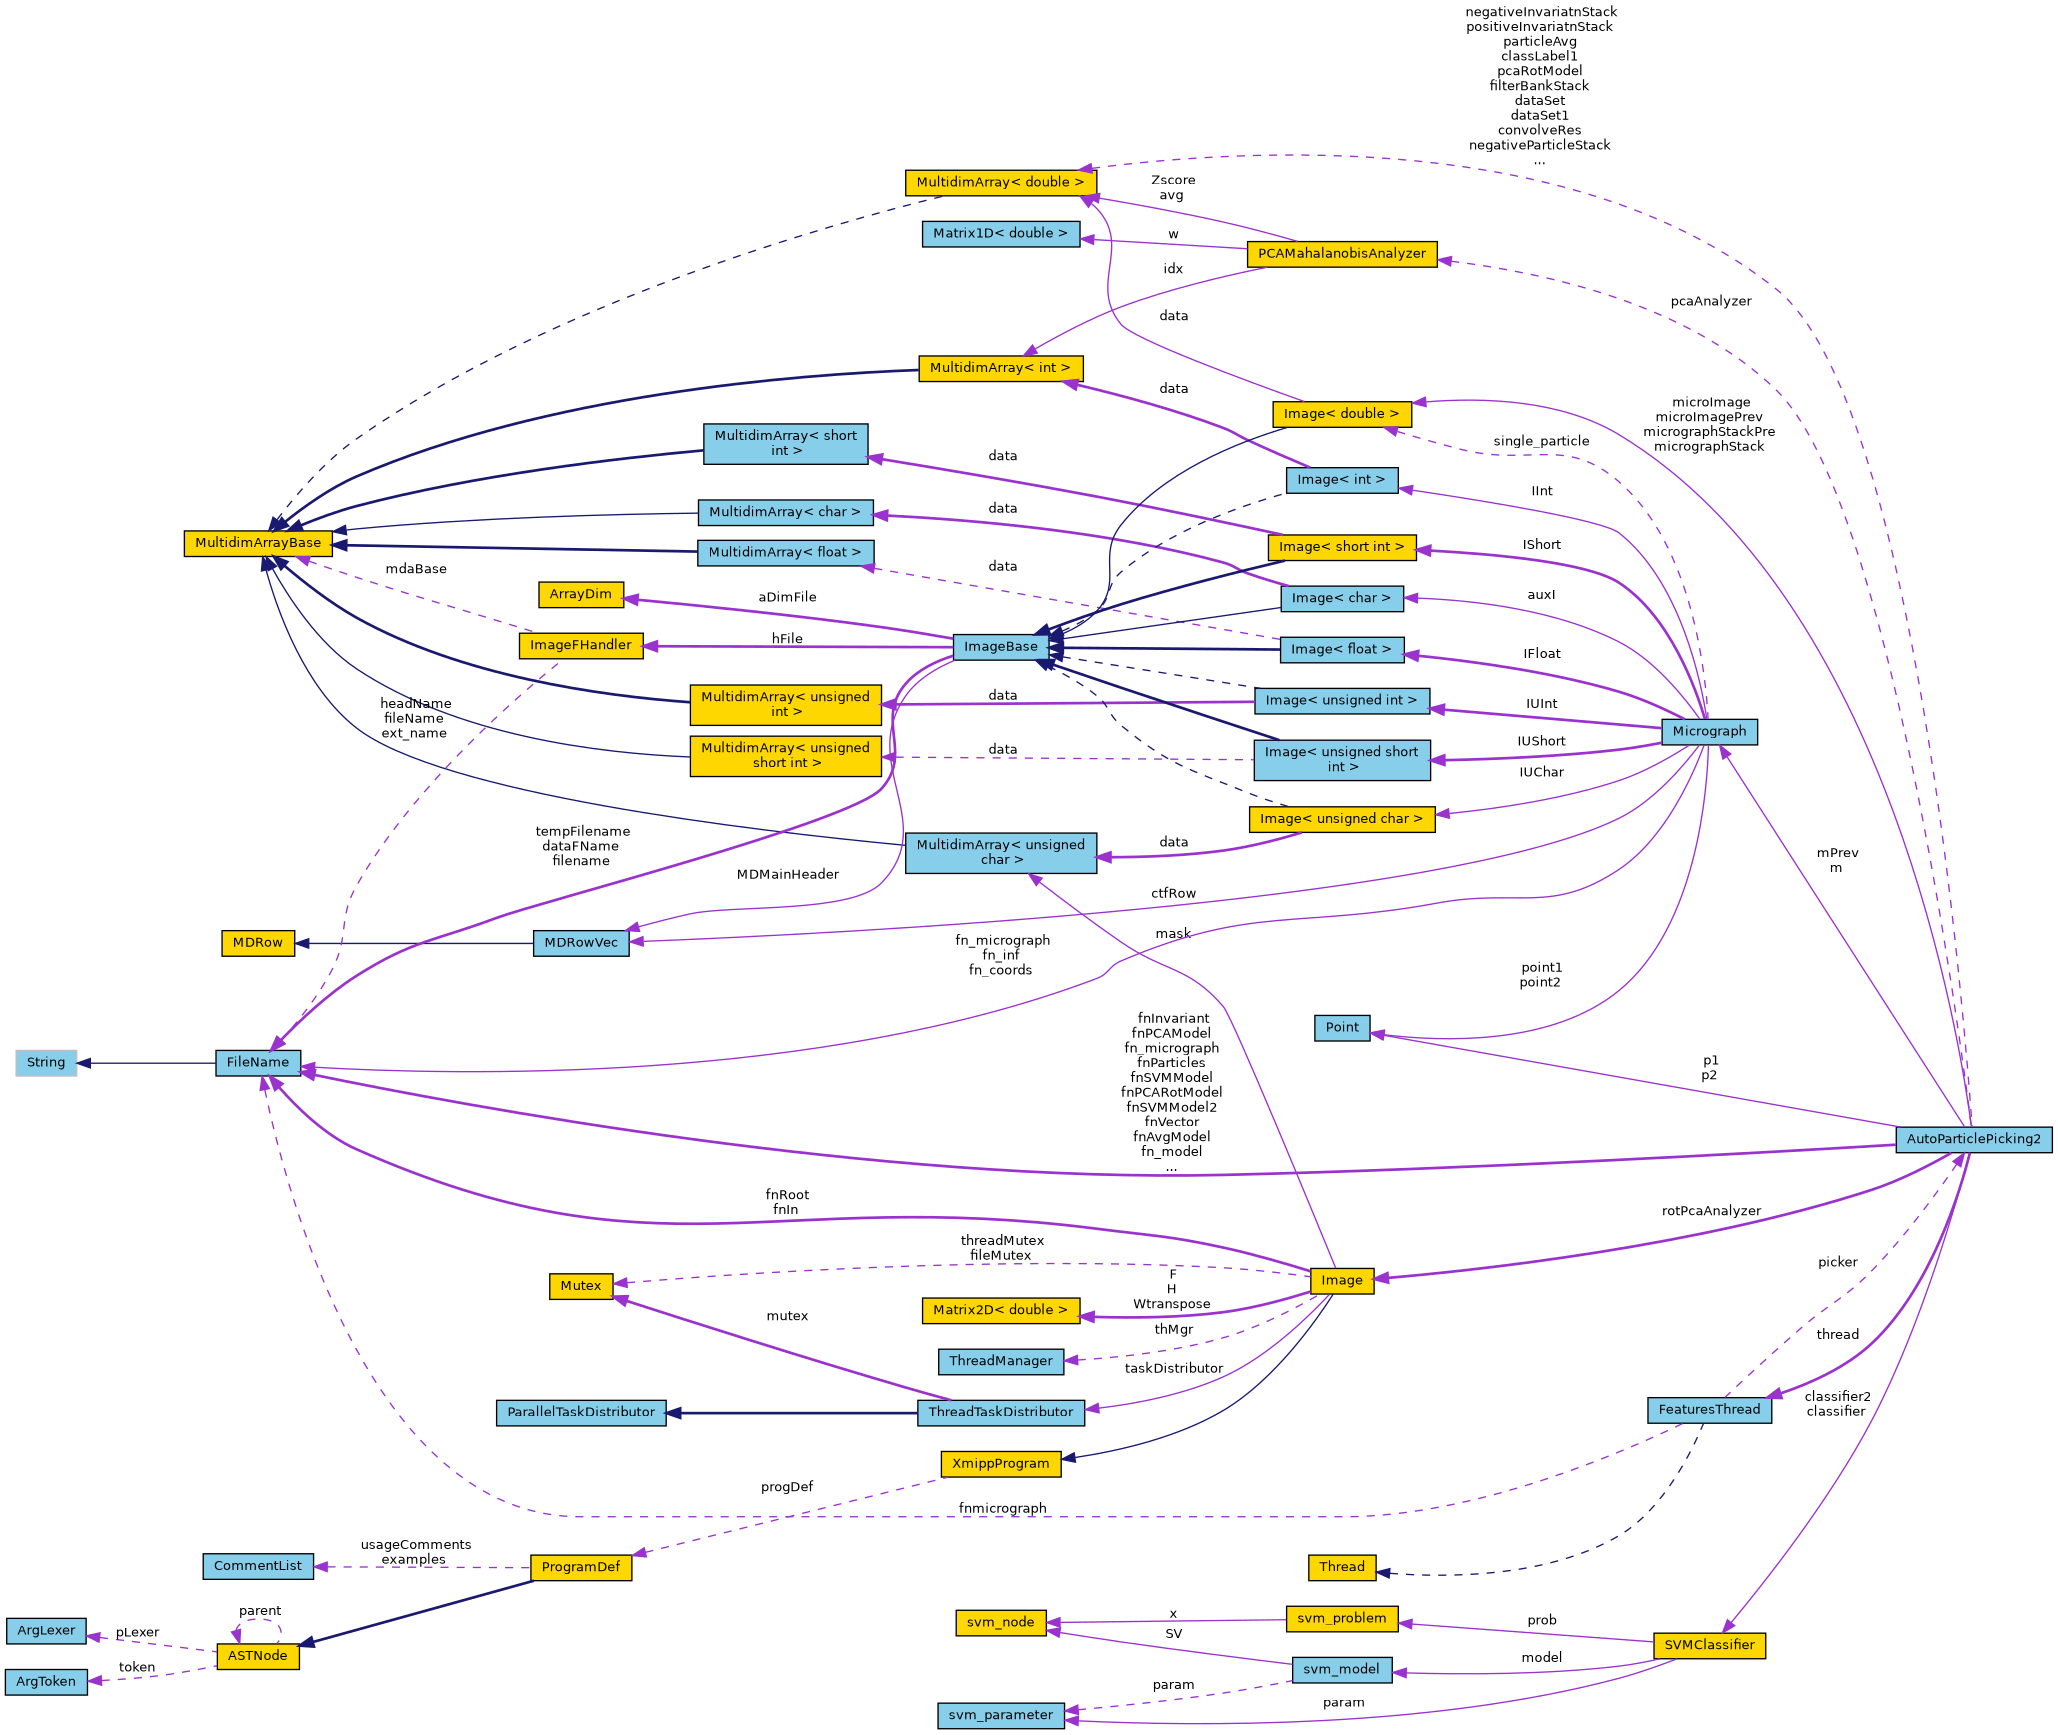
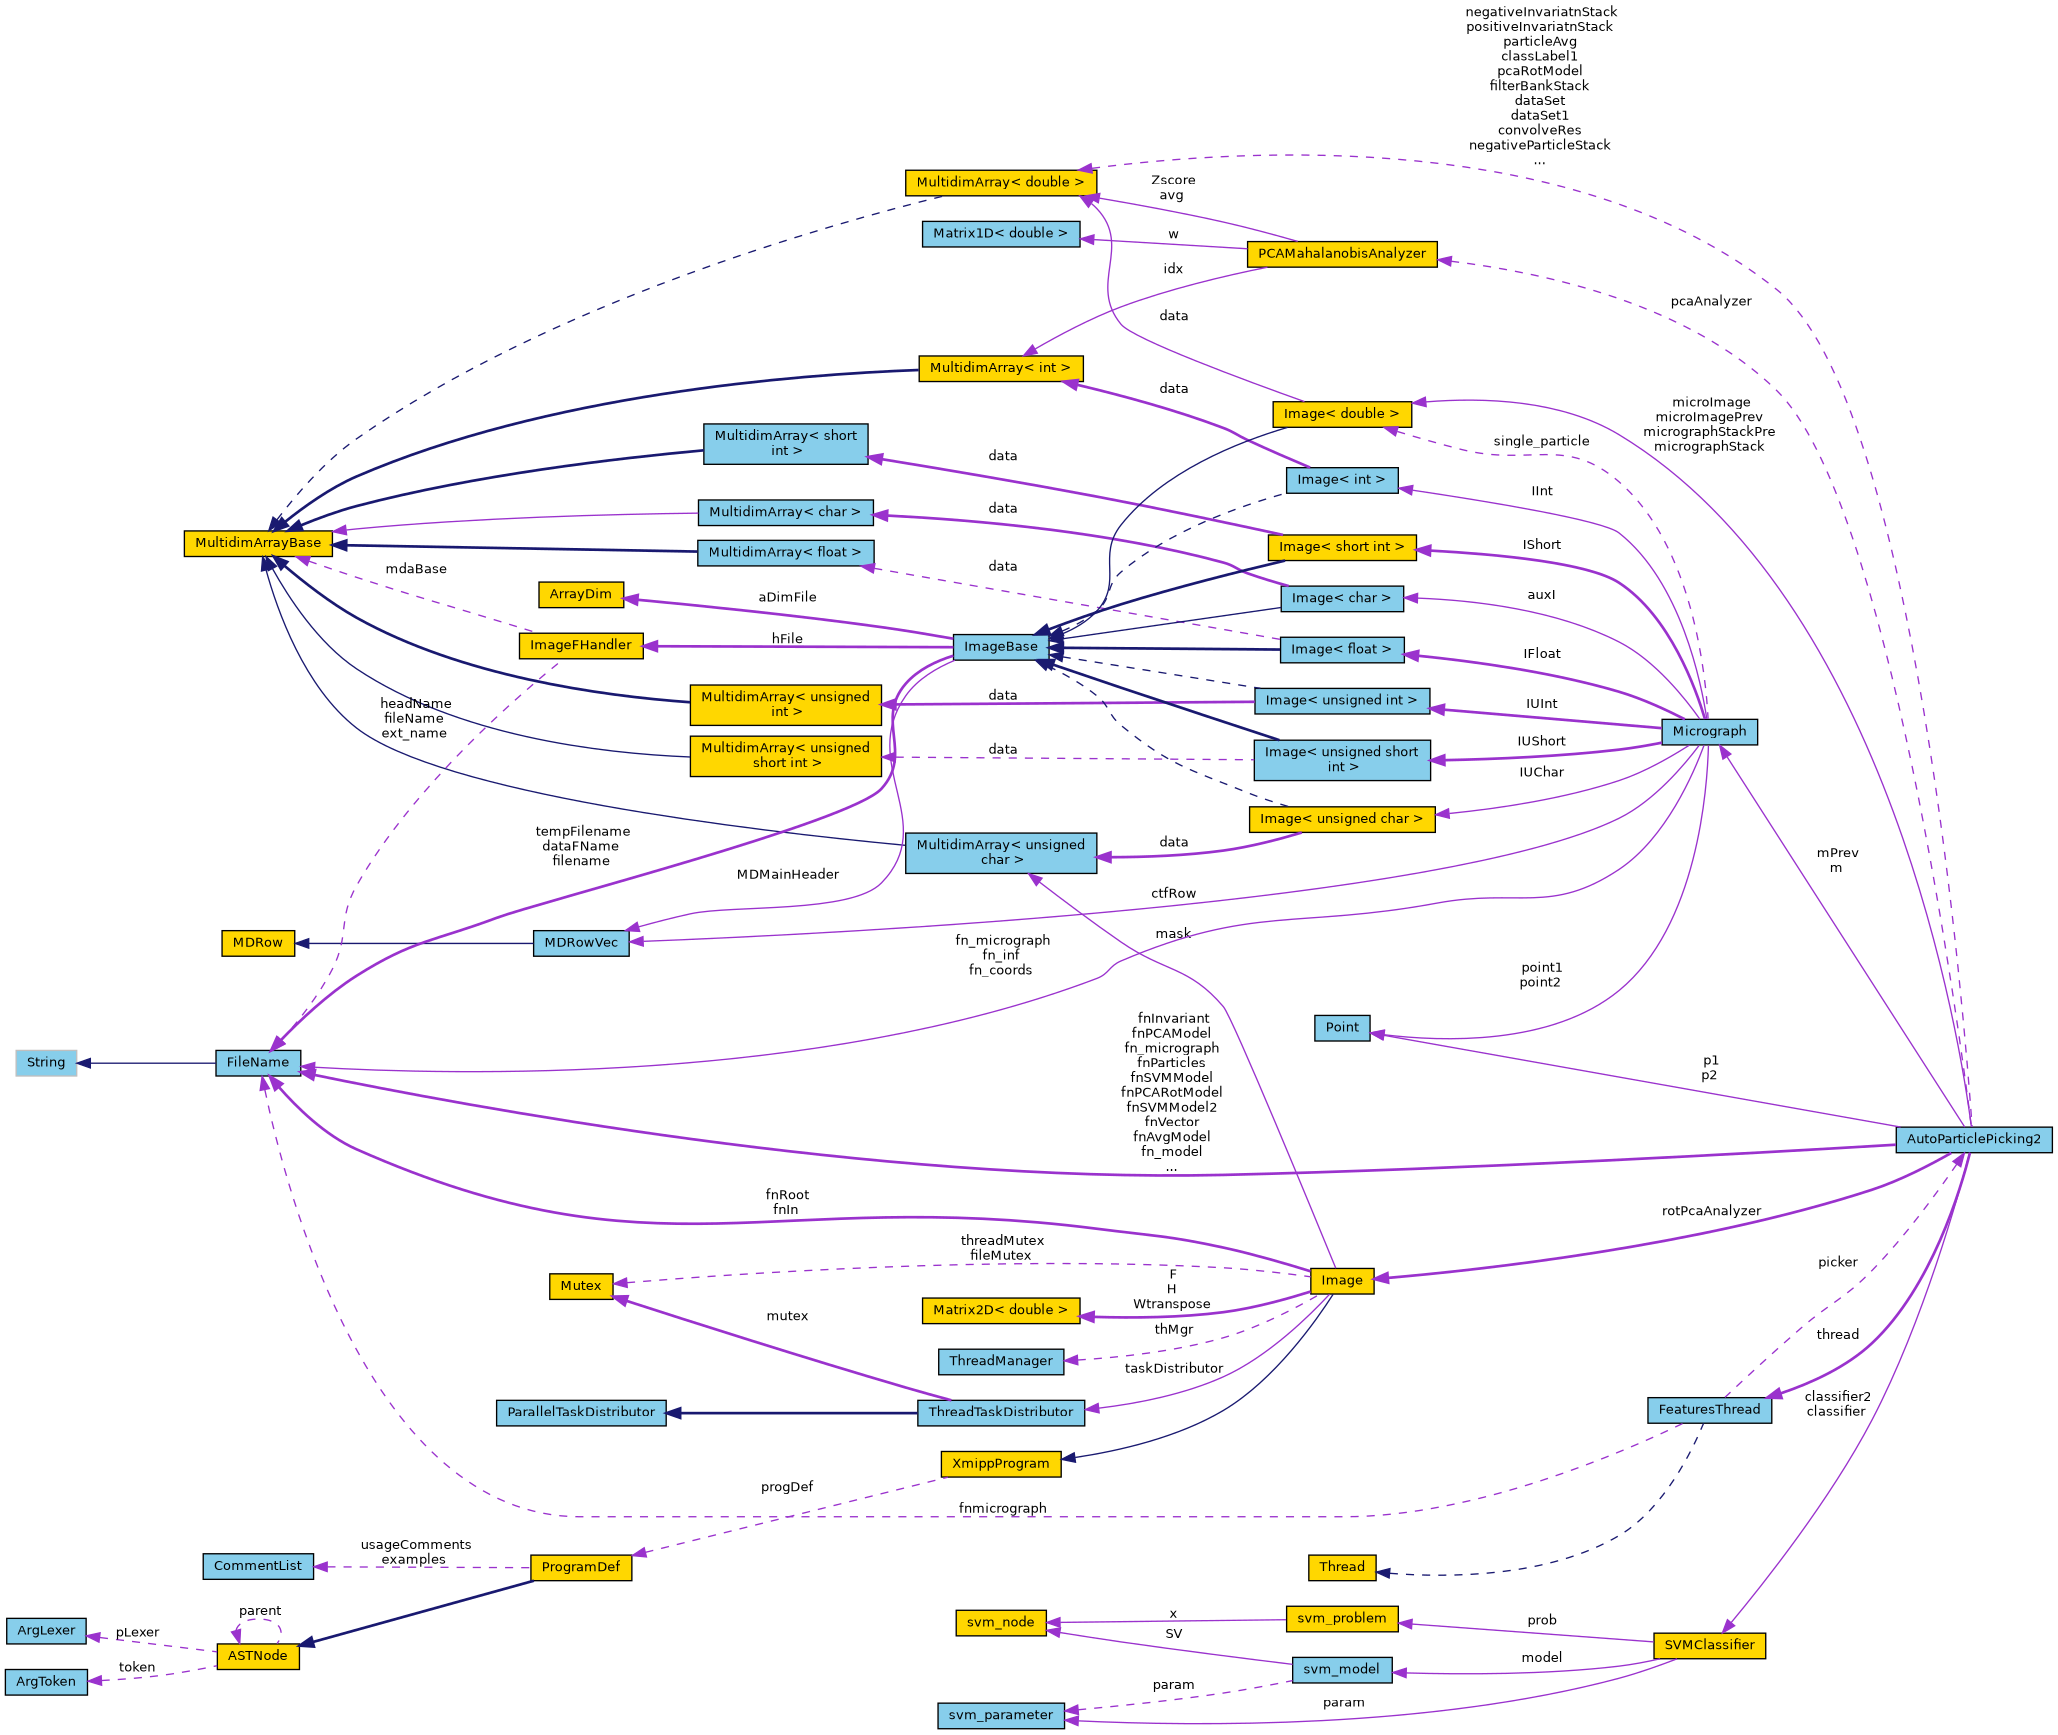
edge "MultidimArray< char >" -> "MultidimArrayBase": color midnightblue -> darkorchid3
